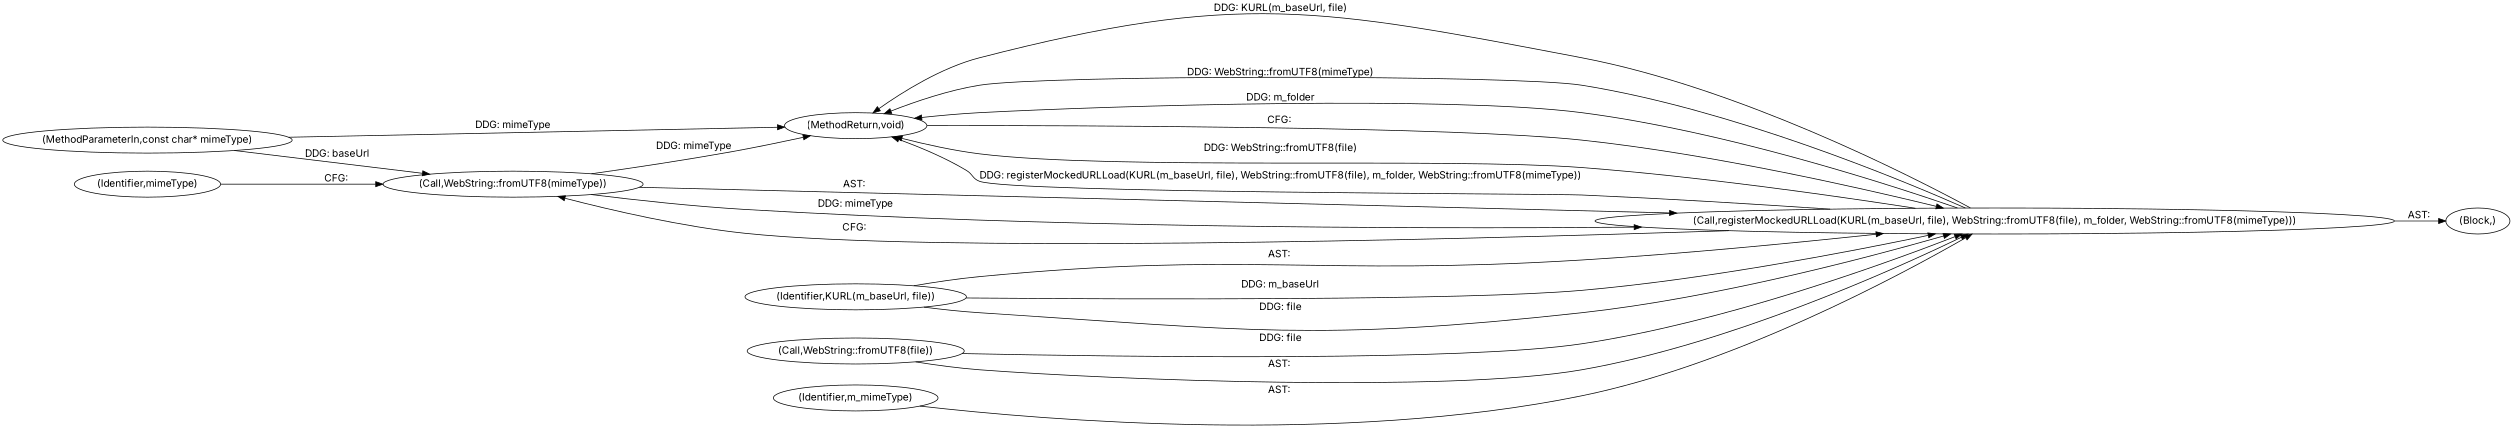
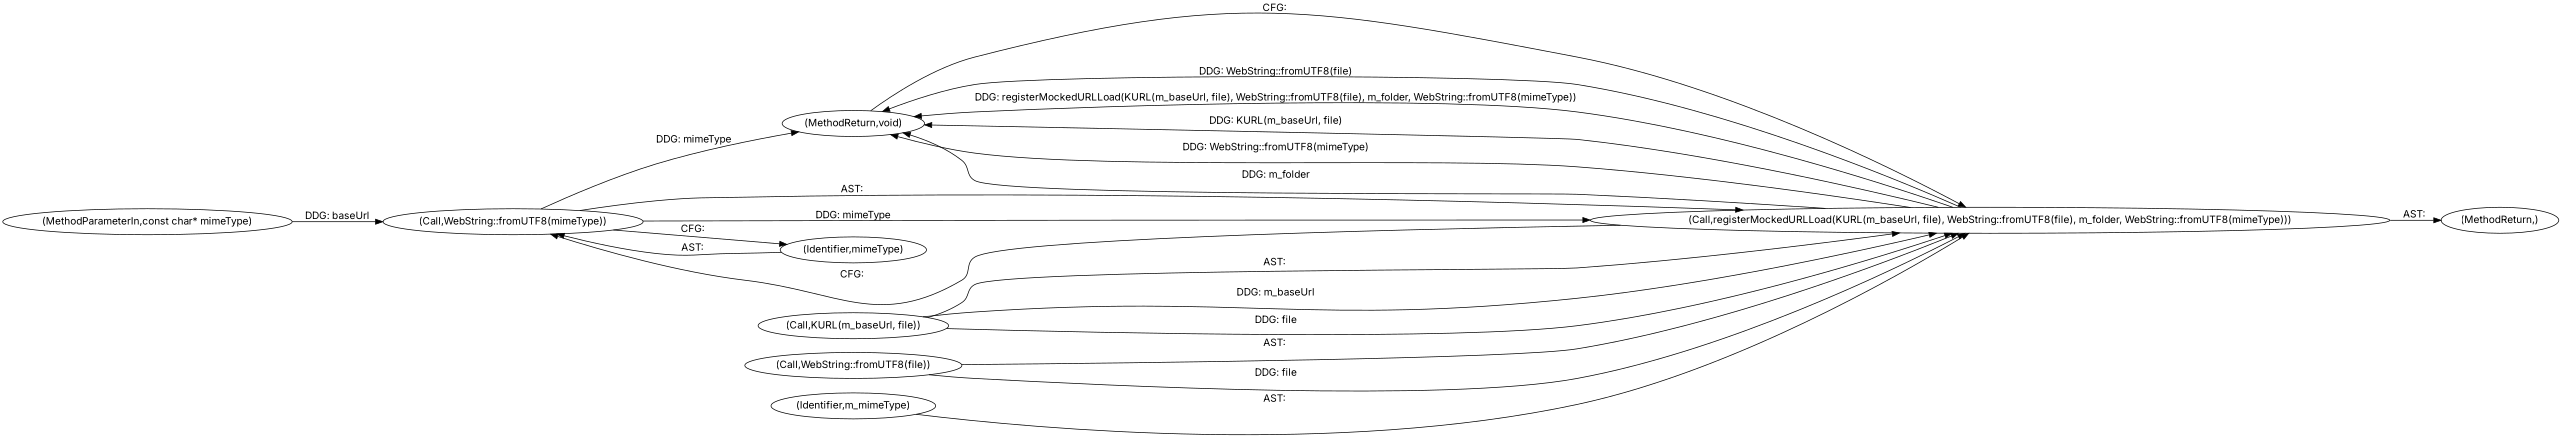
edge "(MethodParameterIn,const char* mimeType)" -> "(MethodReturn,void)": removed, label "DDG: mimeType"
edge "(Identifier,mimeType)" -> "(Call,WebString::fromUTF8(mimeType))": label "CFG: " -> "AST: "
node "(Block,)": label "(Block,)" -> "(MethodReturn,)"
edge "(Call,WebString::fromUTF8(mimeType))" -> "(Identifier,mimeType)": added, label "CFG:"
node "(Identifier,KURL(m_baseUrl, file))": label "(Identifier,KURL(m_baseUrl, file))" -> "(Call,KURL(m_baseUrl, file))"
